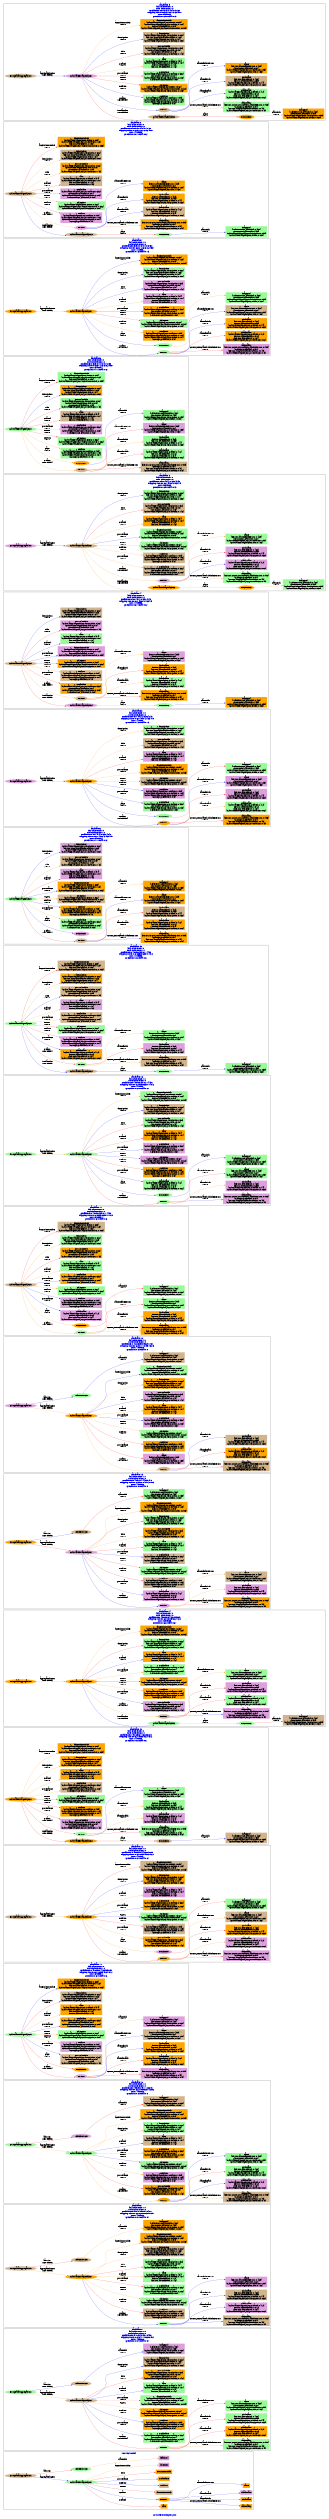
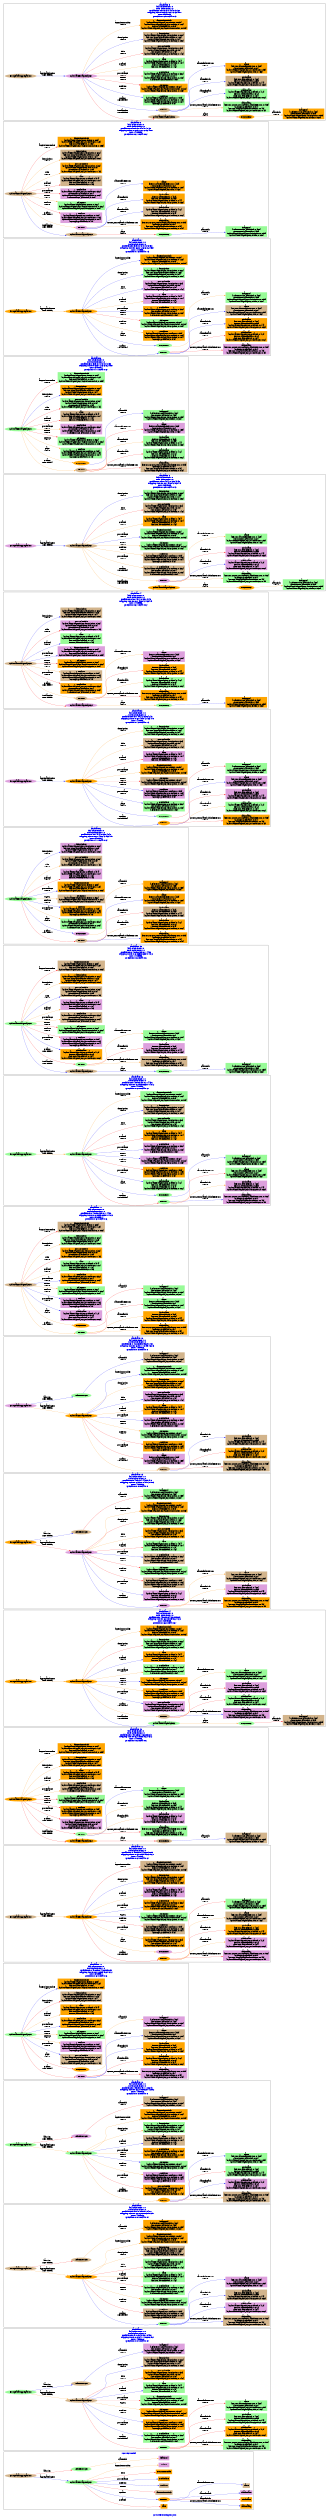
node "object_no": label "object_no" -> "url_no"
node "name": fillcolor orange -> tan
